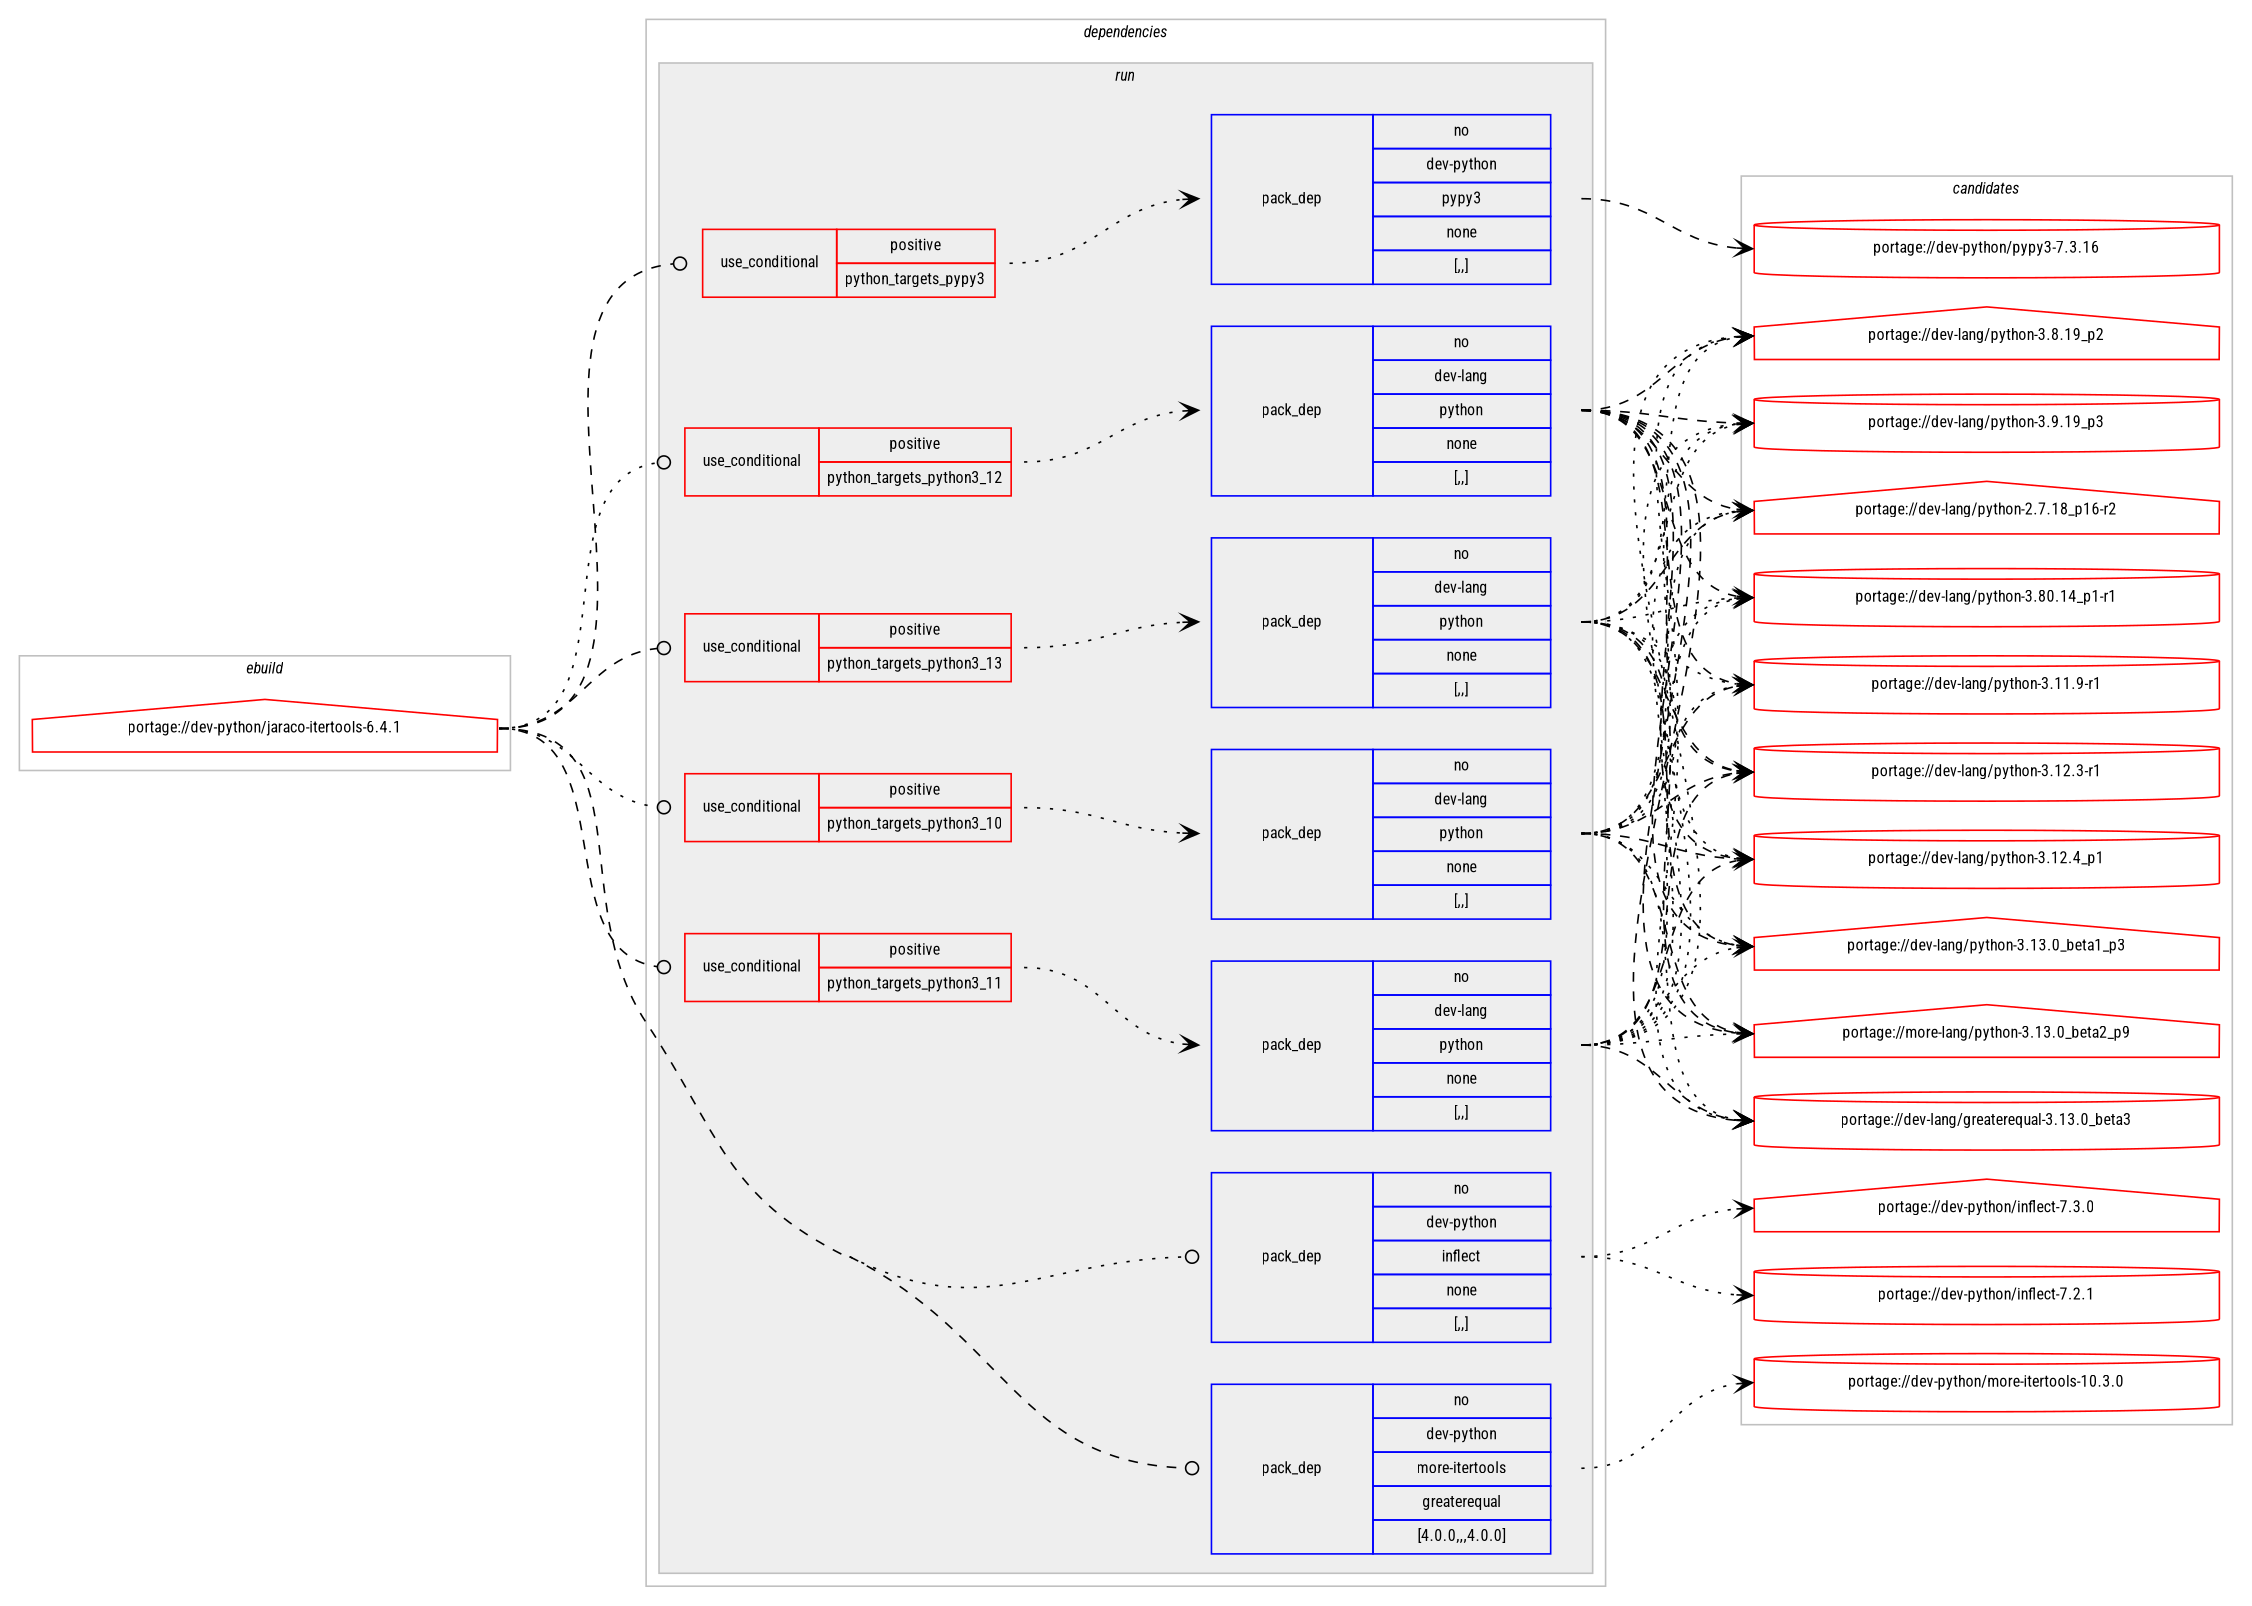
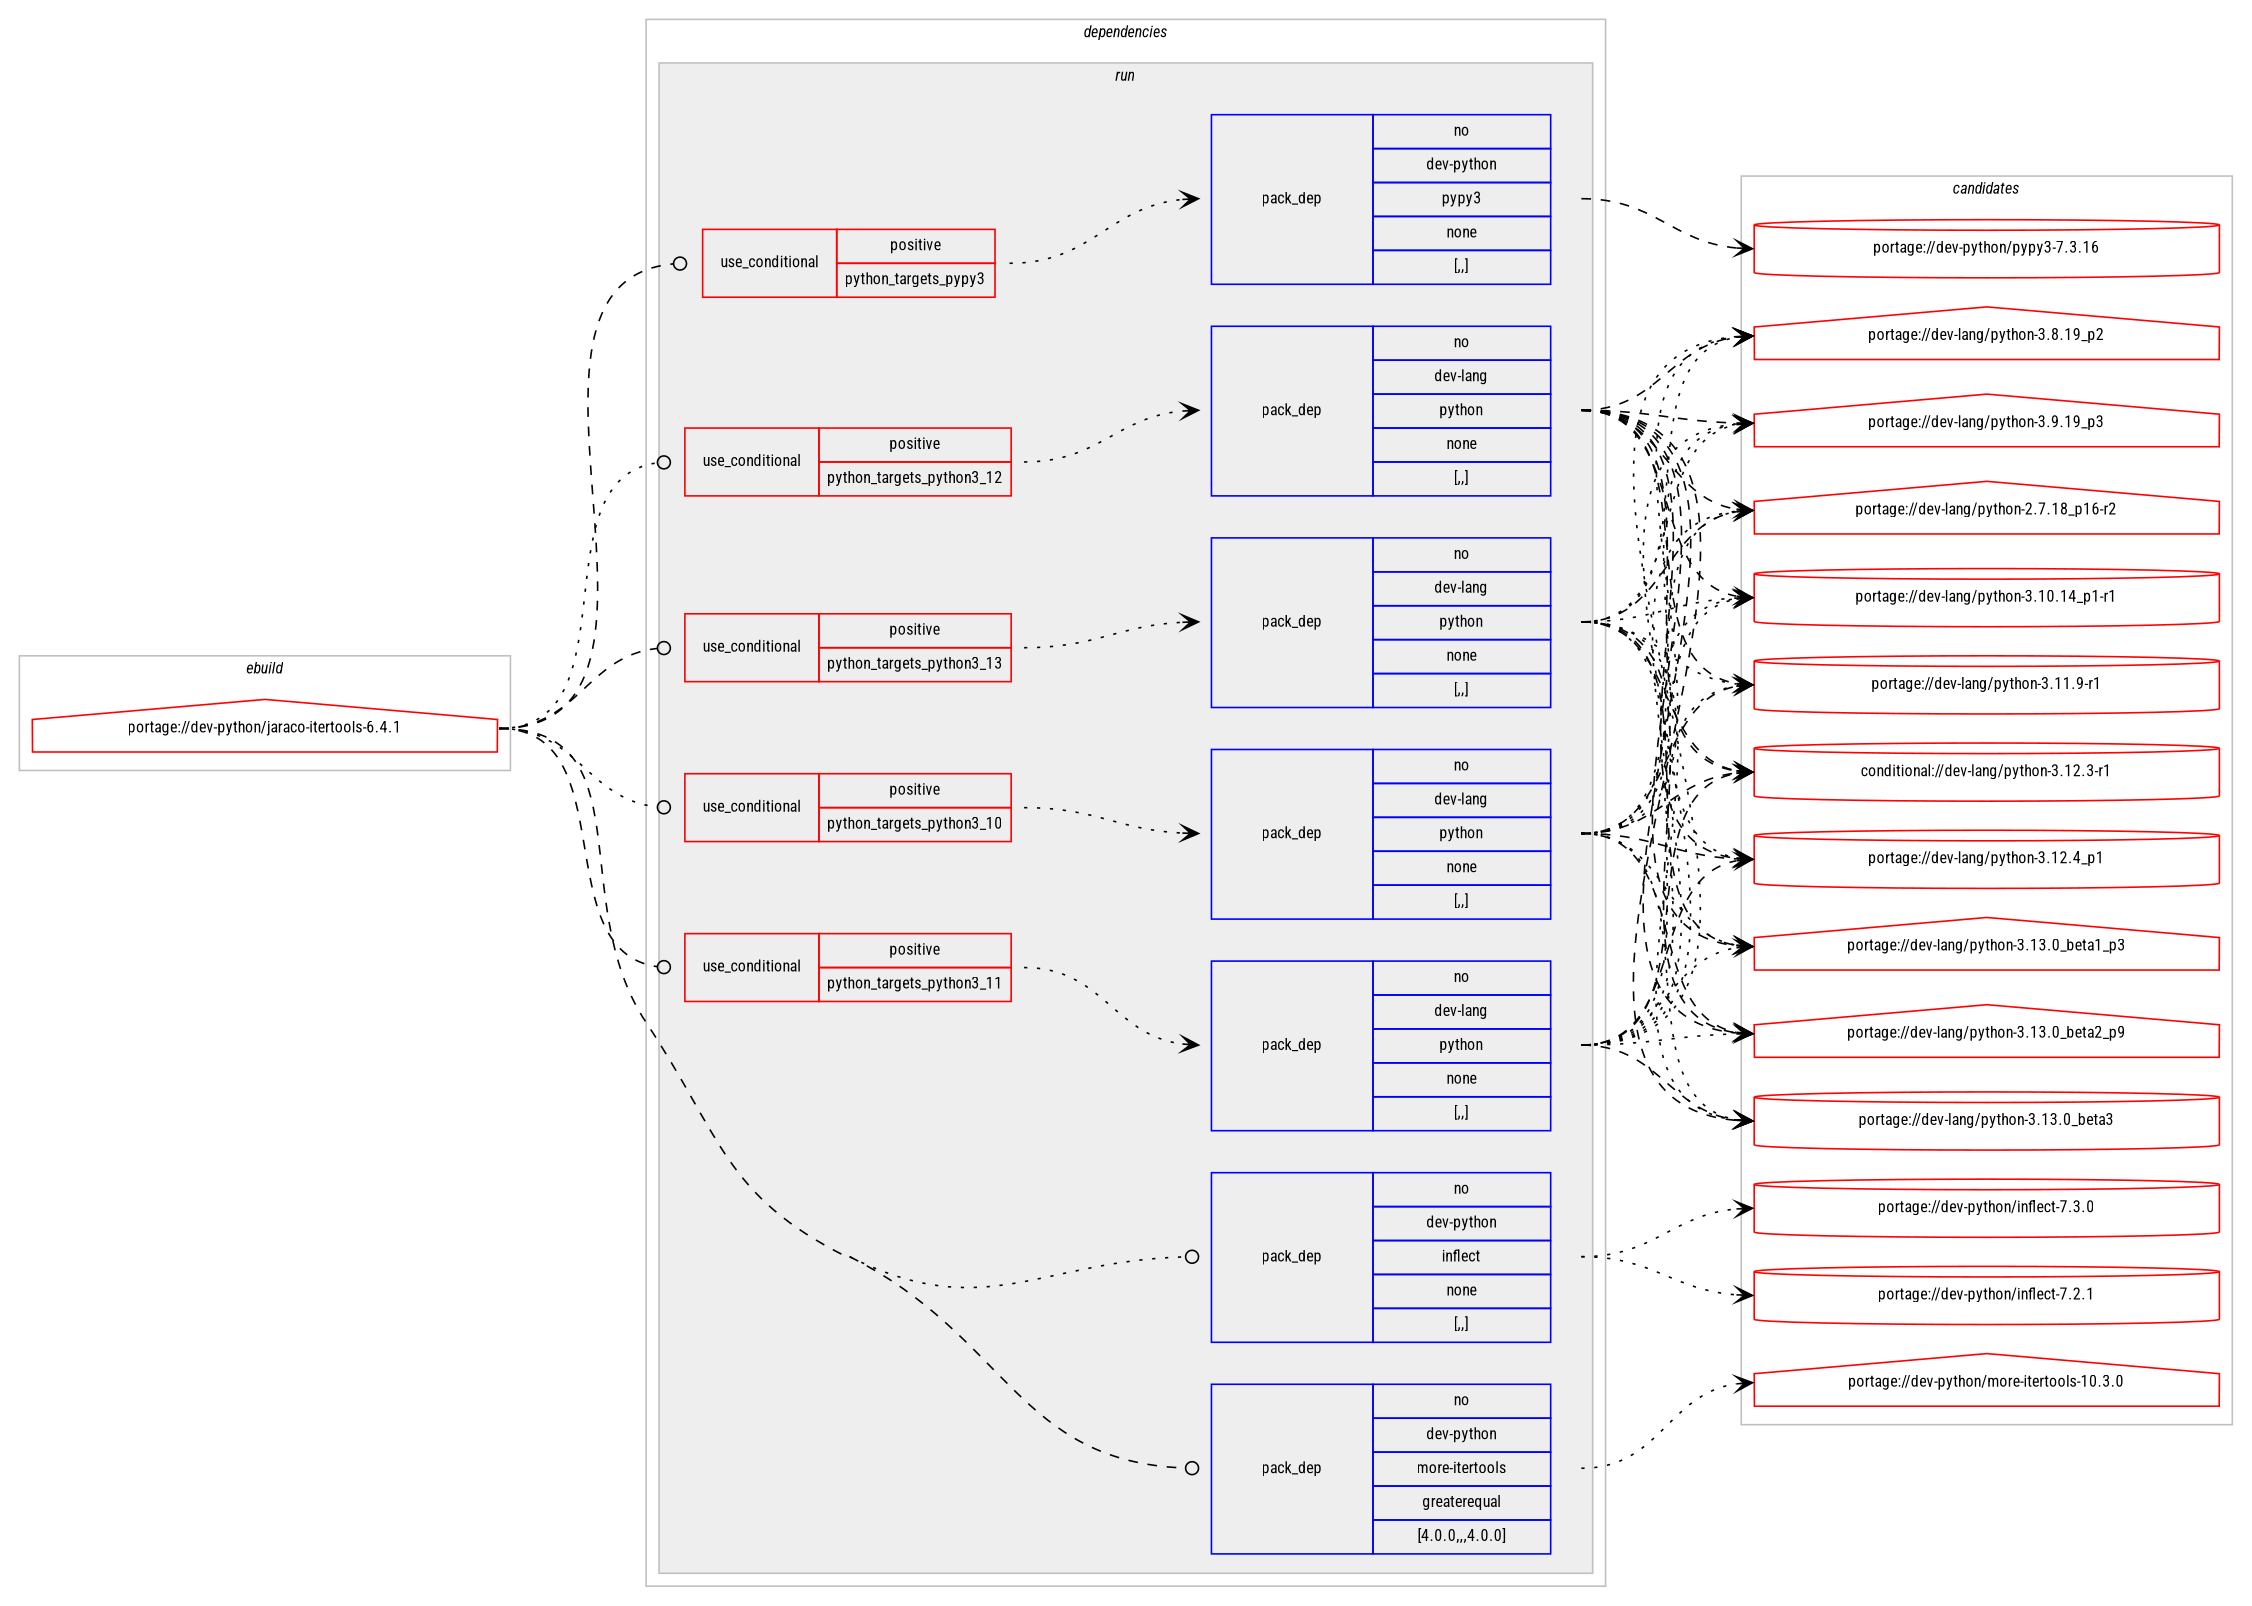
node "portage://dev-lang/python-3.9.19_p3": shape cylinder -> house
node "portage://dev-lang/python-3.80.14_p1-r1": label "portage://dev-lang/python-3.80.14_p1-r1" -> "portage://dev-lang/python-3.10.14_p1-r1"
node "portage://dev-lang/python-3.12.3-r1": label "portage://dev-lang/python-3.12.3-r1" -> "conditional://dev-lang/python-3.12.3-r1"
node "portage://more-lang/python-3.13.0_beta2_p9": label "portage://more-lang/python-3.13.0_beta2_p9" -> "portage://dev-lang/python-3.13.0_beta2_p9"
node "portage://dev-lang/greaterequal-3.13.0_beta3": label "portage://dev-lang/greaterequal-3.13.0_beta3" -> "portage://dev-lang/python-3.13.0_beta3"
node "portage://dev-python/inflect-7.3.0": shape house -> cylinder
node "portage://dev-python/more-itertools-10.3.0": shape cylinder -> house
